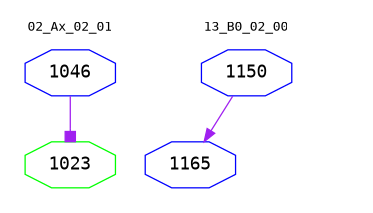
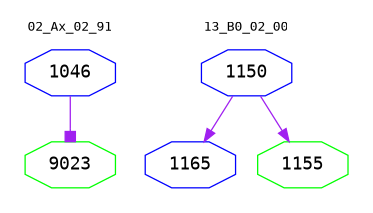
cluster "02_Ax_02_01": label "02_Ax_02_01" -> "02_Ax_02_91"
node "1023": label "1023" -> "9023"
node "1155": added
